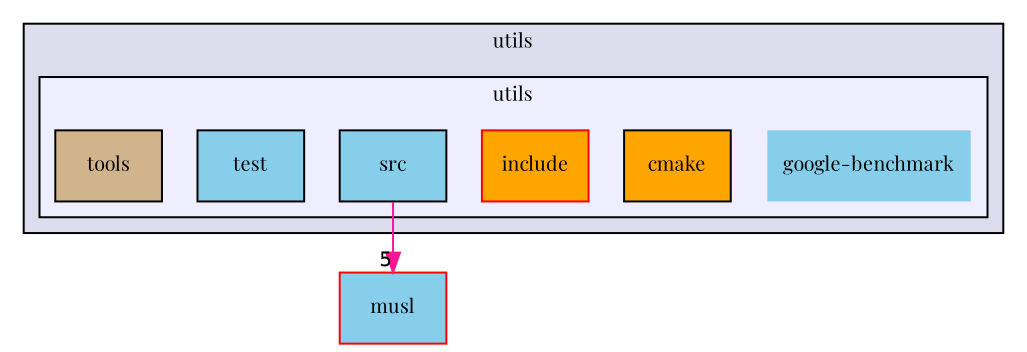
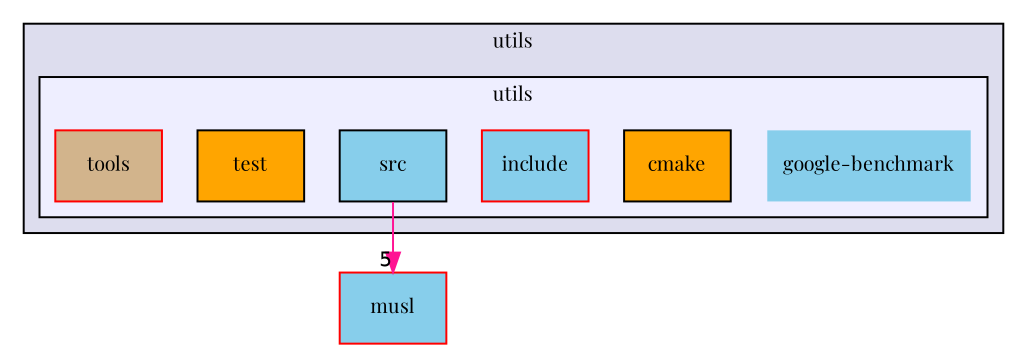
node "tools": color black -> red
node "test": fillcolor skyblue -> orange
node "include": fillcolor orange -> skyblue
